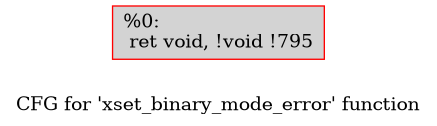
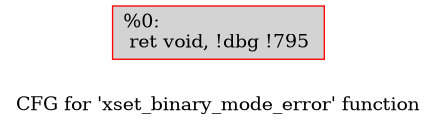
node "%0:": text "ret void, !void !795" -> "ret void, !dbg !795"
